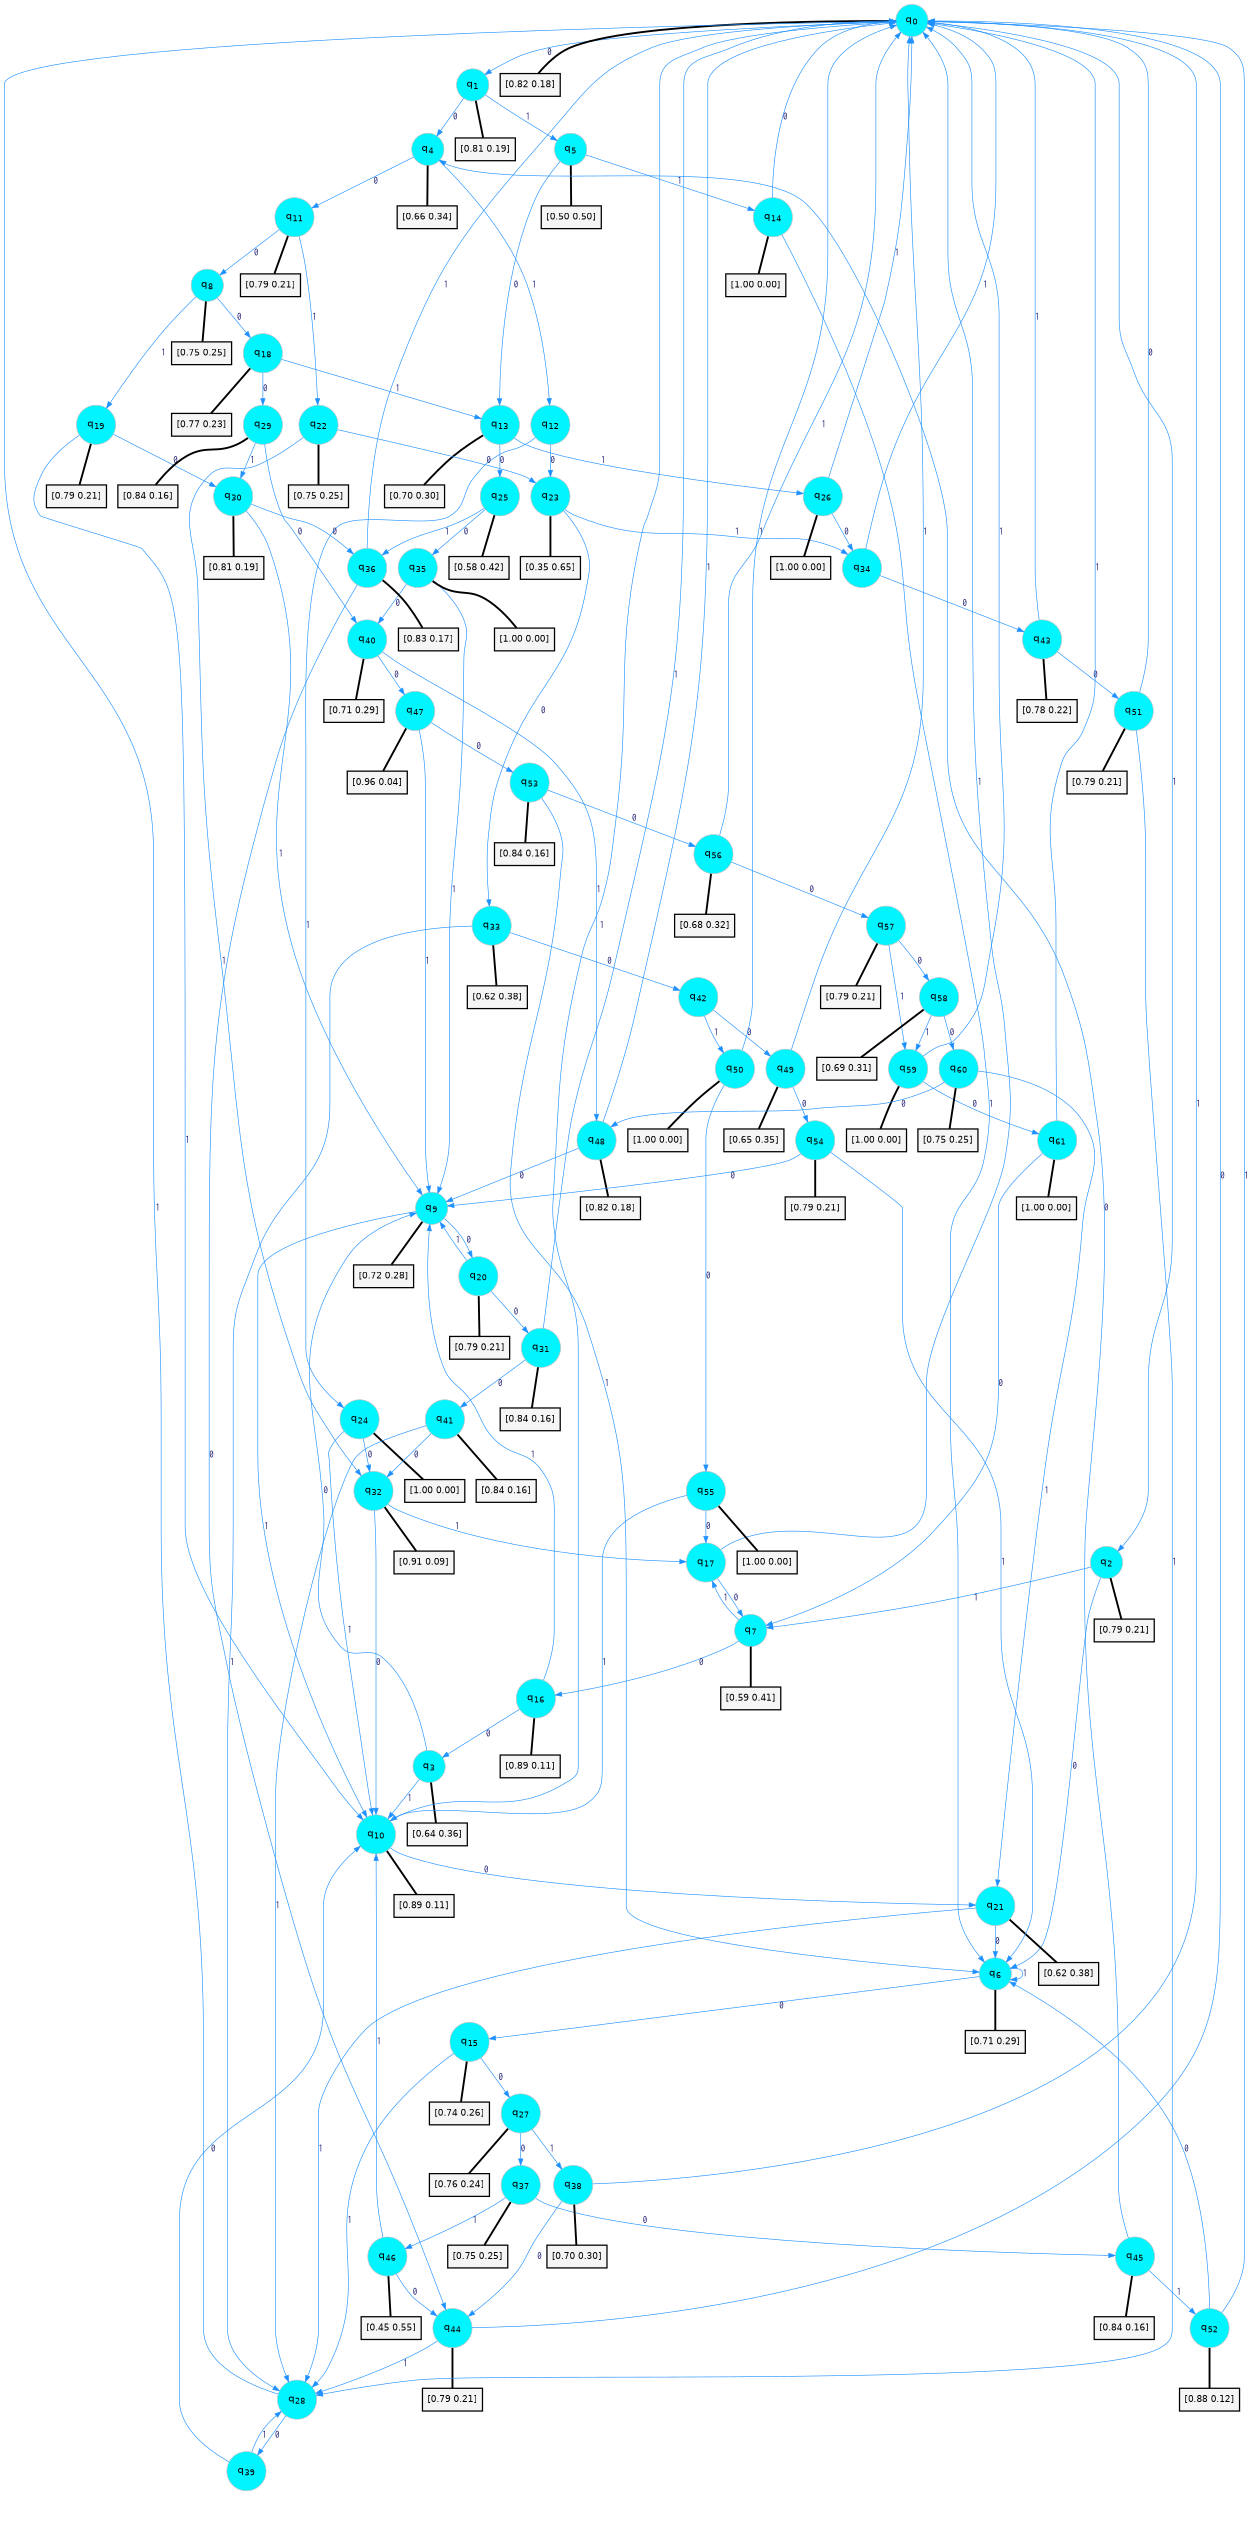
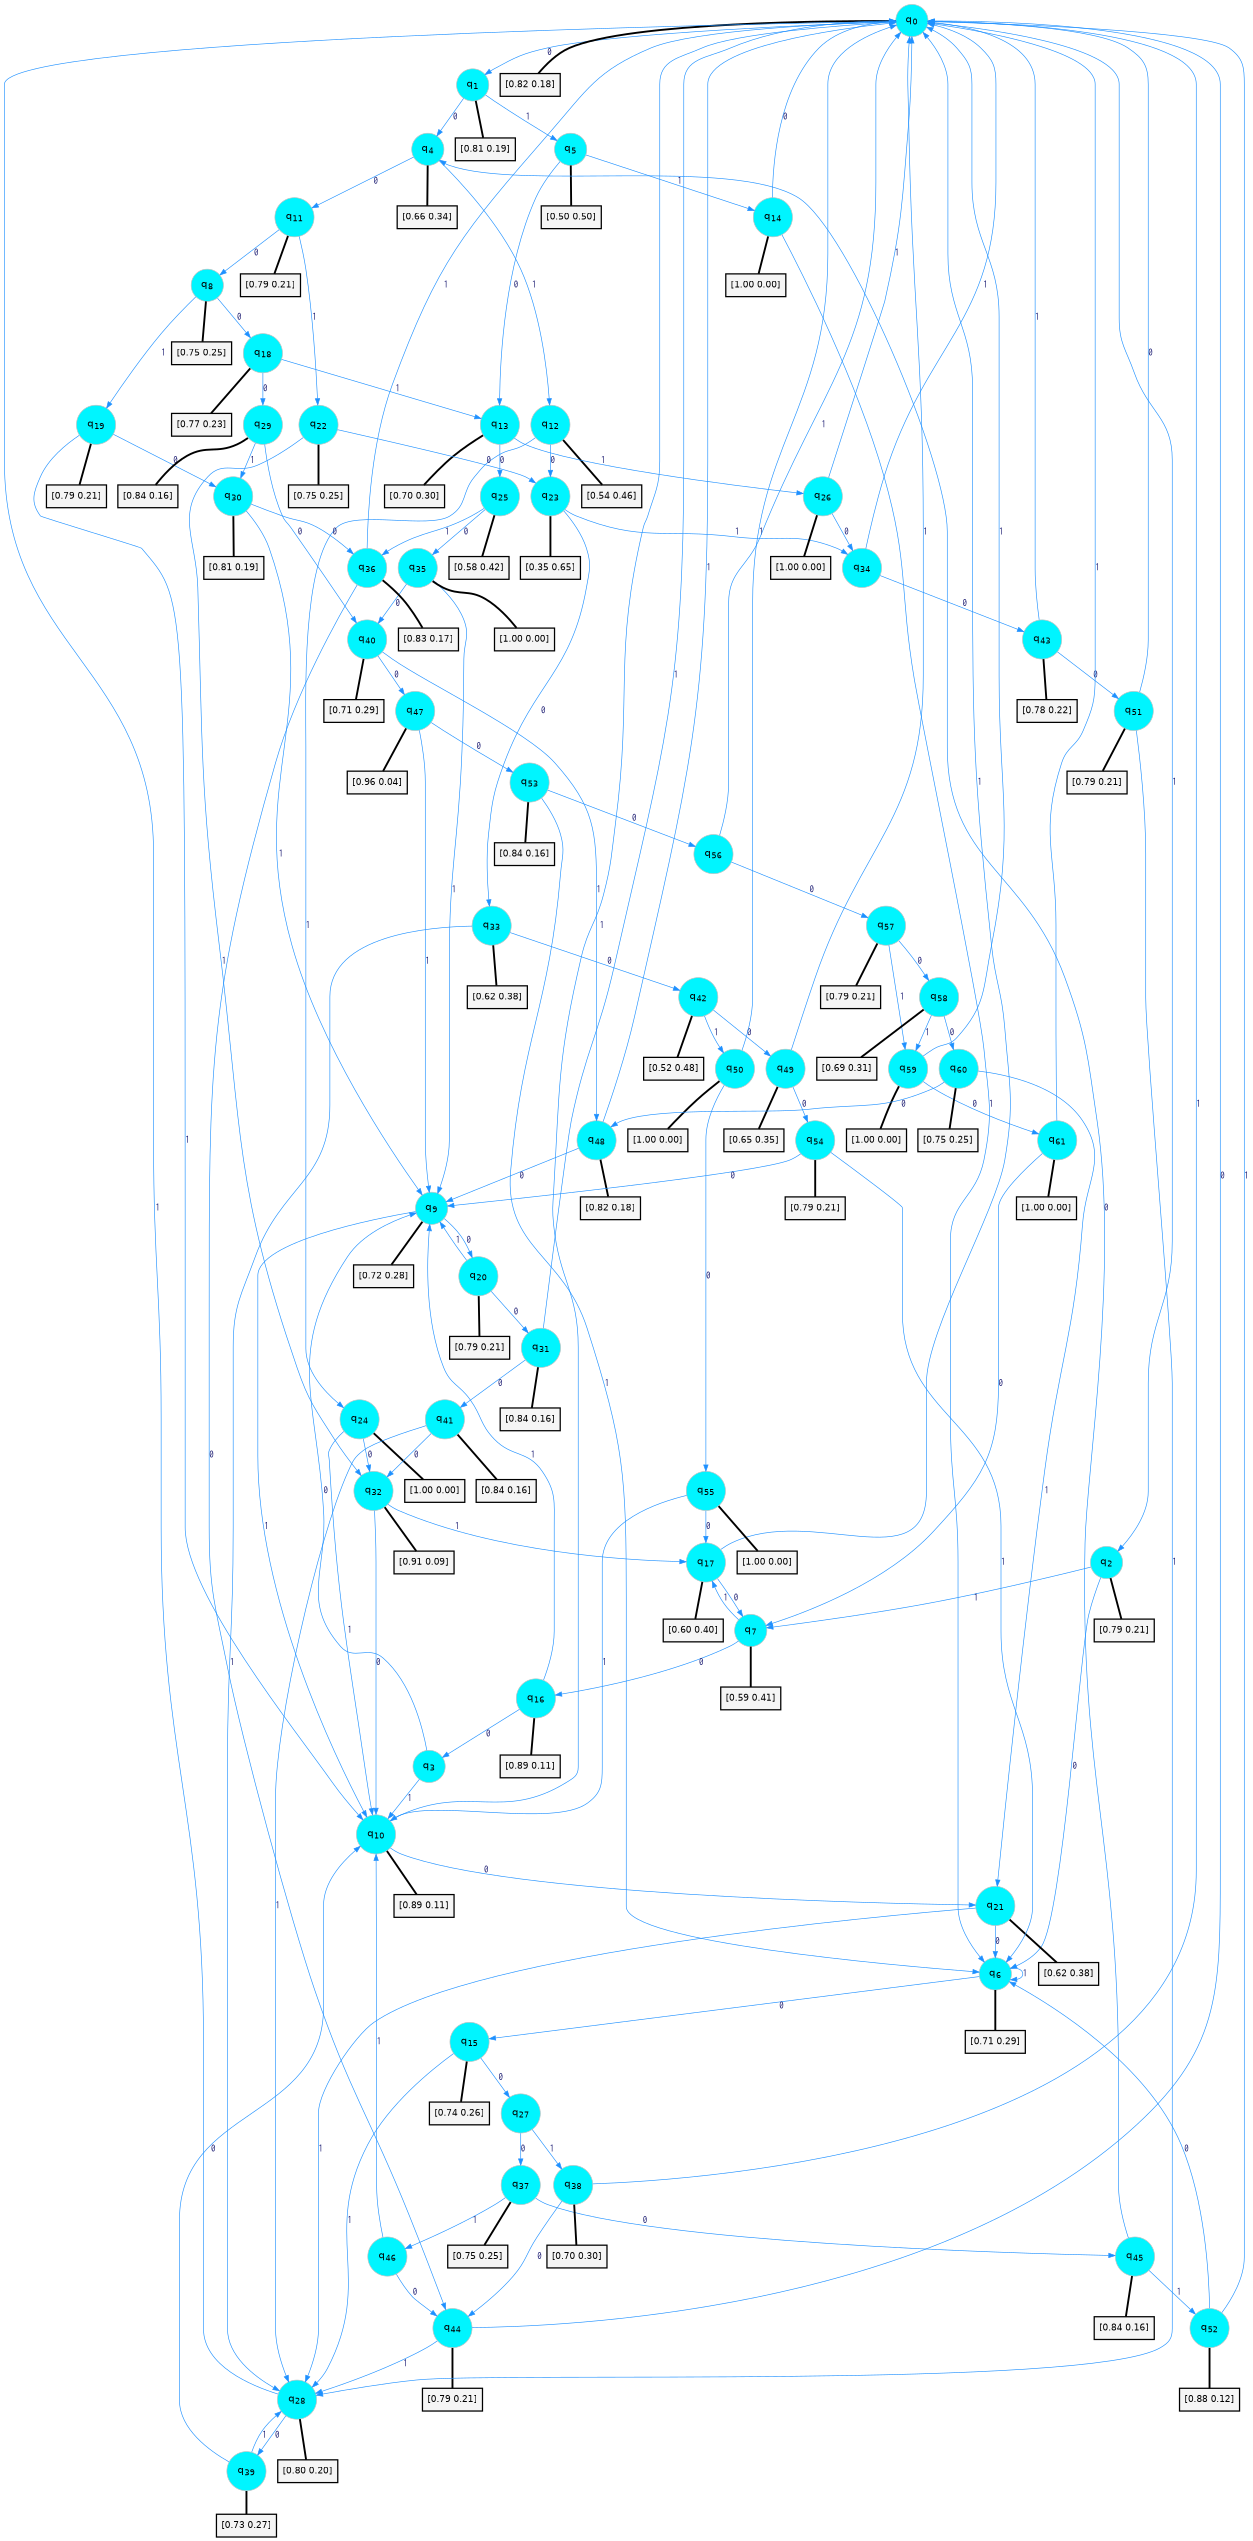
node "[0.54 0.46]": added
node "[0.68 0.32]": removed
node "[0.52 0.48]": added
node "[0.60 0.40]": added
node "[0.64 0.36]": removed
node "[0.76 0.24]": removed
node "[0.45 0.55]": removed
node "[0.80 0.20]": added
node "[0.73 0.27]": added
